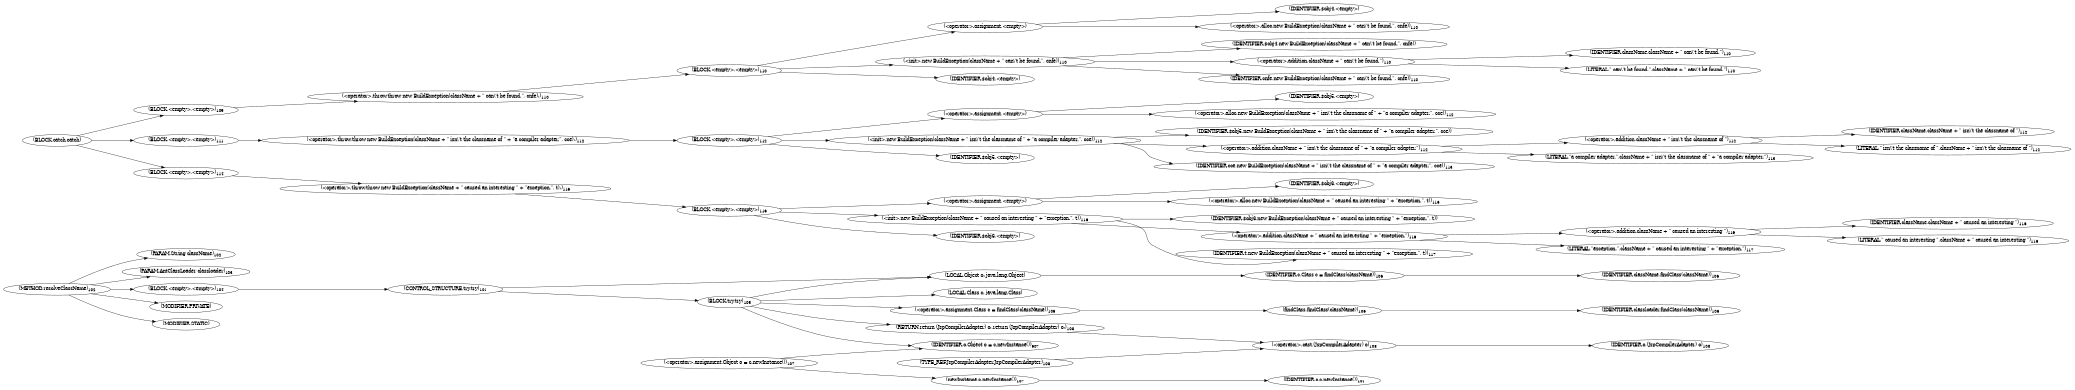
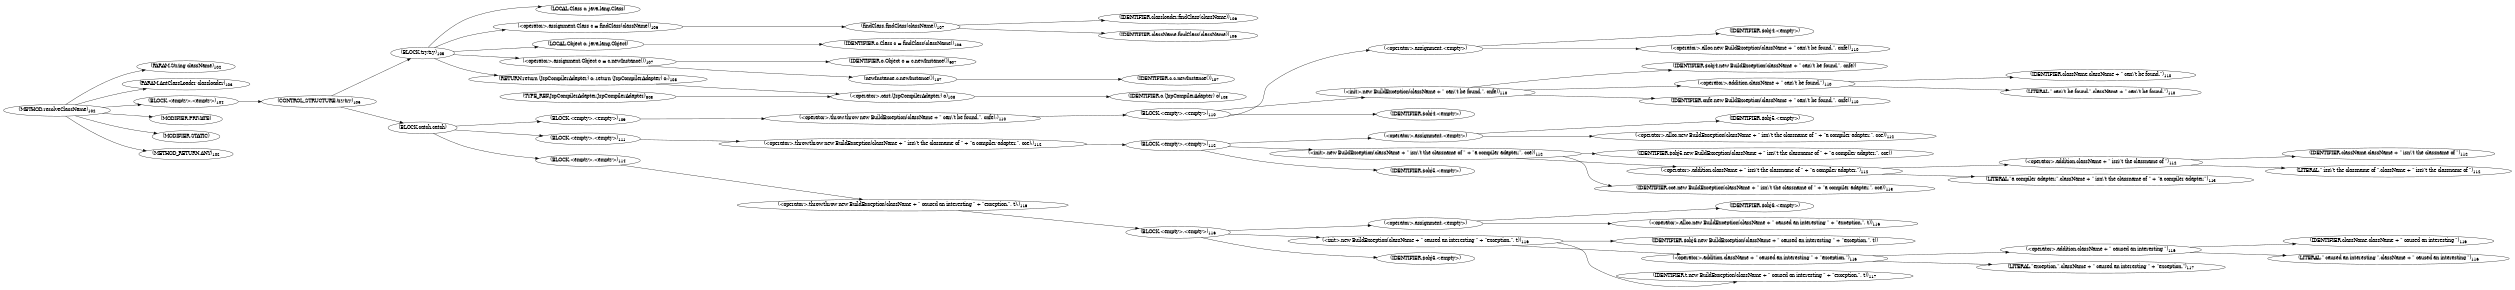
node "(METHOD_RETURN,ANY)": added
edge "(IDENTIFIER,c,Class c = findClass(className))" -> "(IDENTIFIER,className,findClass(className))": now "(findClass,findClass(className))" -> "(IDENTIFIER,className,findClass(className))"
edge "(CONTROL_STRUCTURE,try,try)" -> "(LOCAL,Object o: java.lang.Object)": now "(CONTROL_STRUCTURE,try,try)" -> "(BLOCK,catch,catch)"
node "(CONTROL_STRUCTURE,try,try)": text "101" -> "105"
node "(findClass,findClass(className))": text "106" -> "107"
edge "(BLOCK,try,try)" -> "(IDENTIFIER,o,Object o = c.newInstance())": now "(BLOCK,try,try)" -> "(<operator>.assignment,Object o = c.newInstance())"
node "(TYPE_REF,JspCompilerAdapter,JspCompilerAdapter)": text "108" -> "808"
node "(IDENTIFIER,c,c.newInstance())": text "101" -> "107"
